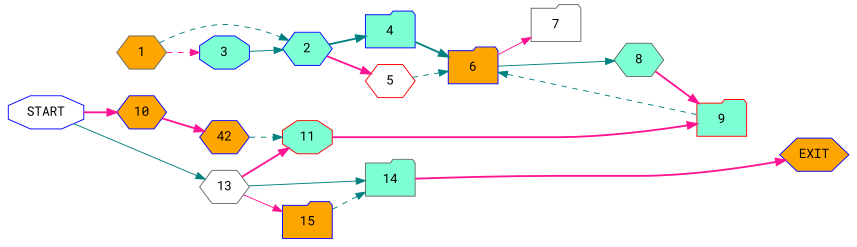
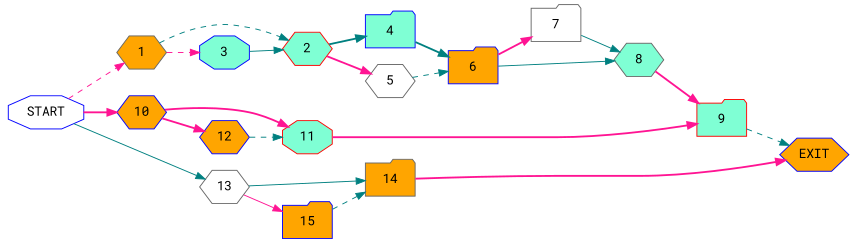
edge "7" -> "8": added
edge "6" -> "7": style solid -> bold
node "2": color blue -> red
node "5": color red -> gray40
edge "START" -> "1": added
edge "9" -> "6": now "9" -> "EXIT"
node "42": label "42" -> "12"
edge "13" -> "11": now "10" -> "11"
node "14": fillcolor aquamarine -> orange
